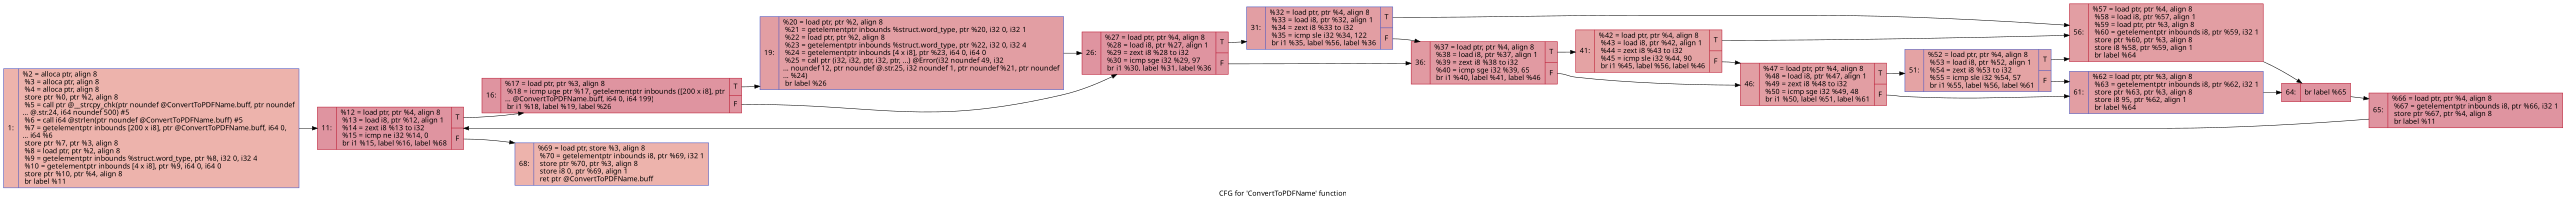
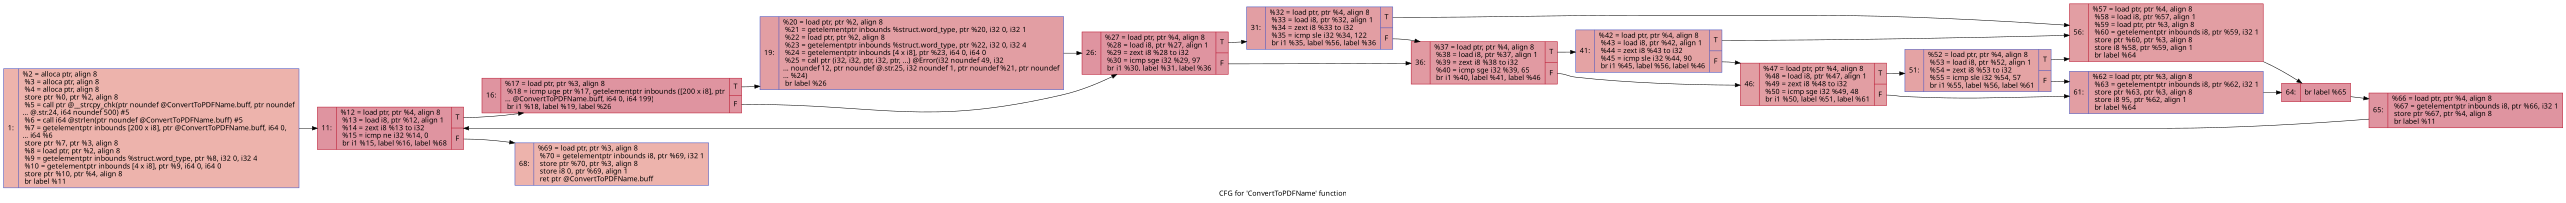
node "41:": color #b70d28ff -> #3d50c3ff
node "68:": text "%69 = load ptr, store %3, align 8" -> "%69 = load ptr, ptr %3, align 8"
